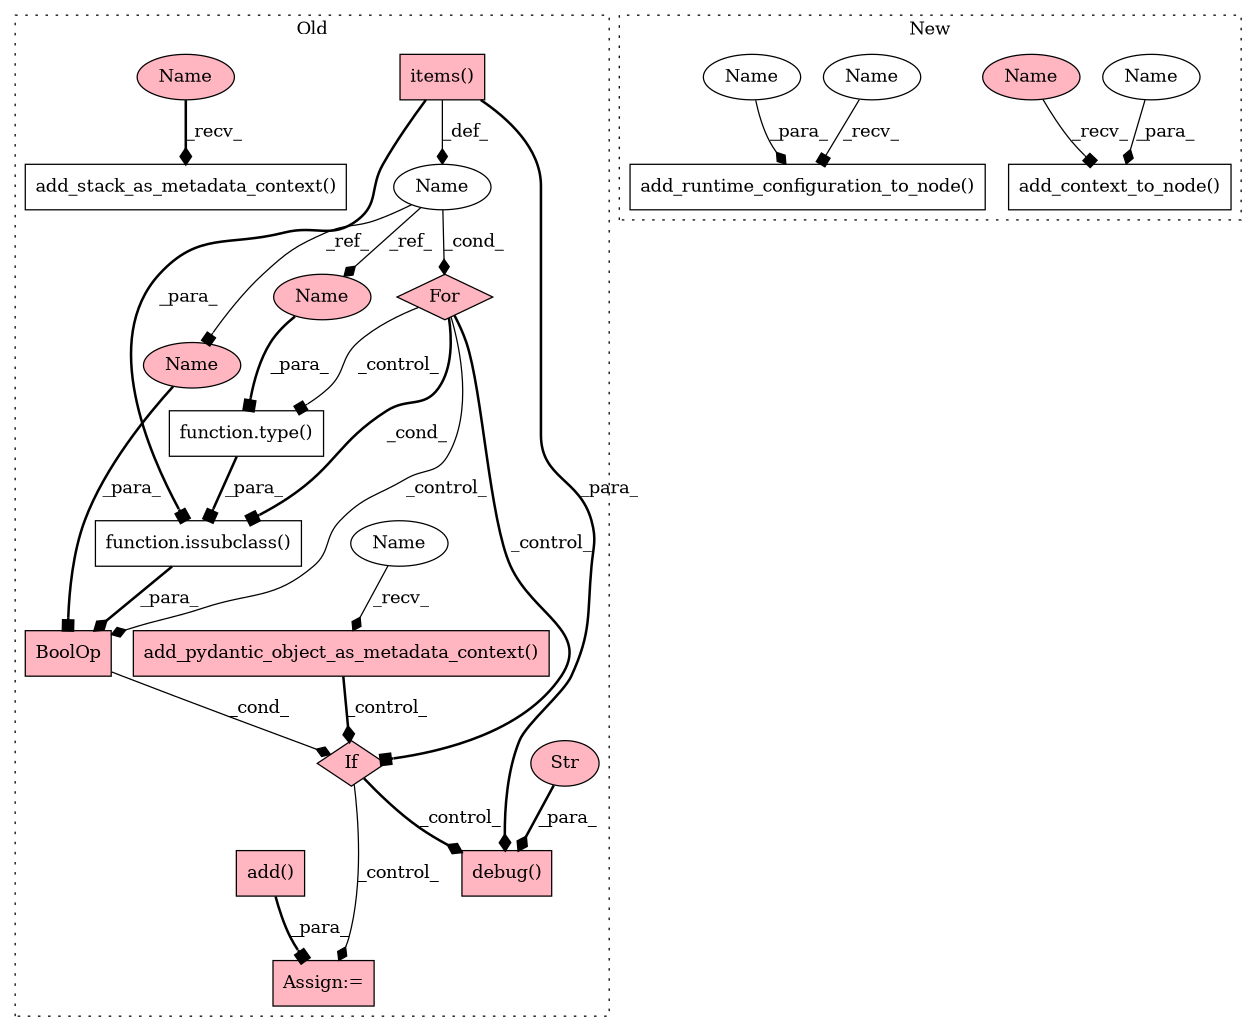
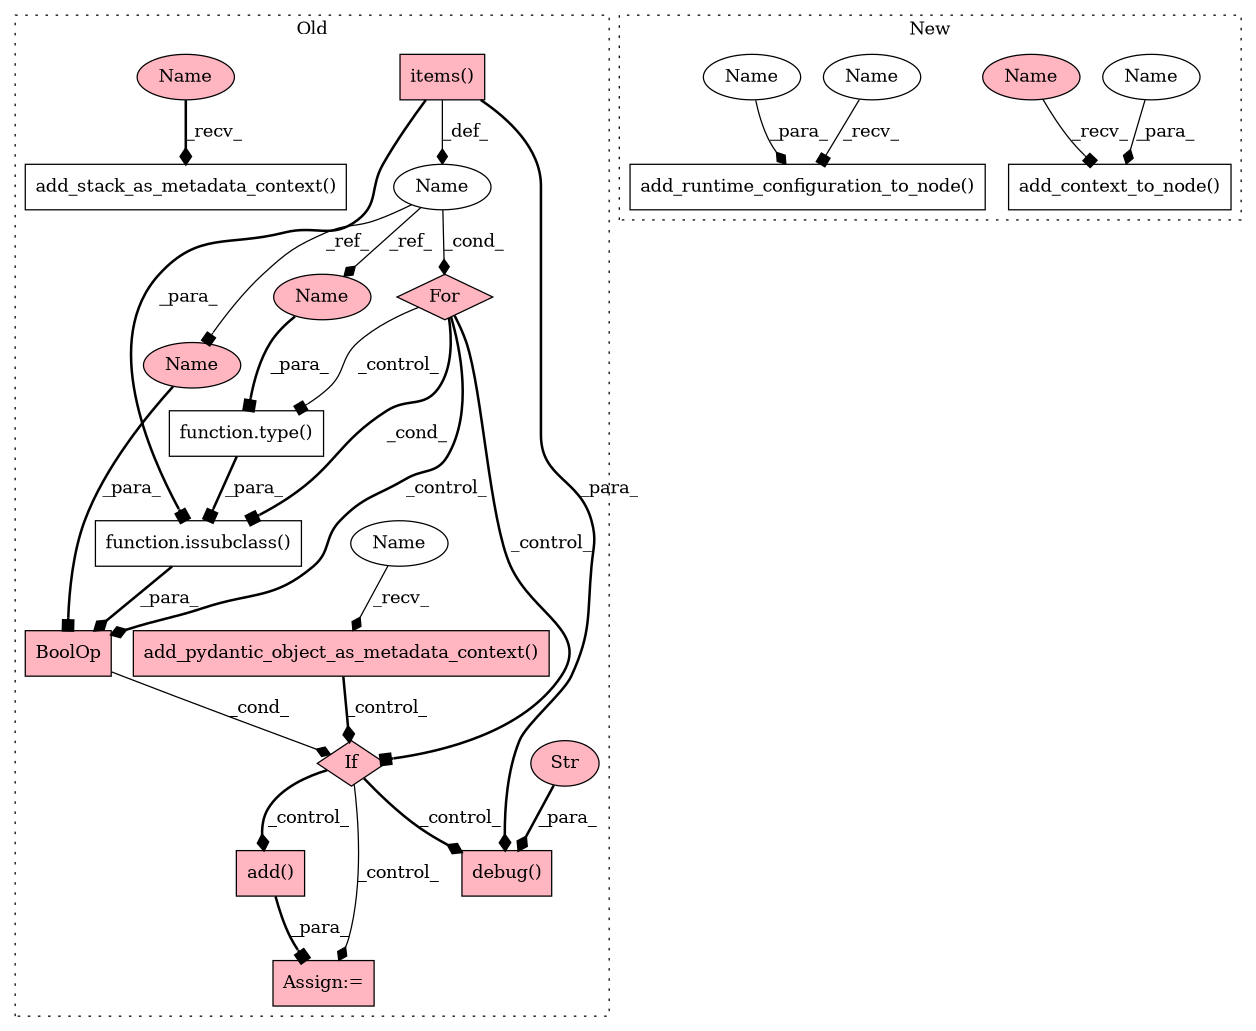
edge "For" -> "BoolOp": style solid -> bold
edge "If" -> "add()": added, label "_control_"
